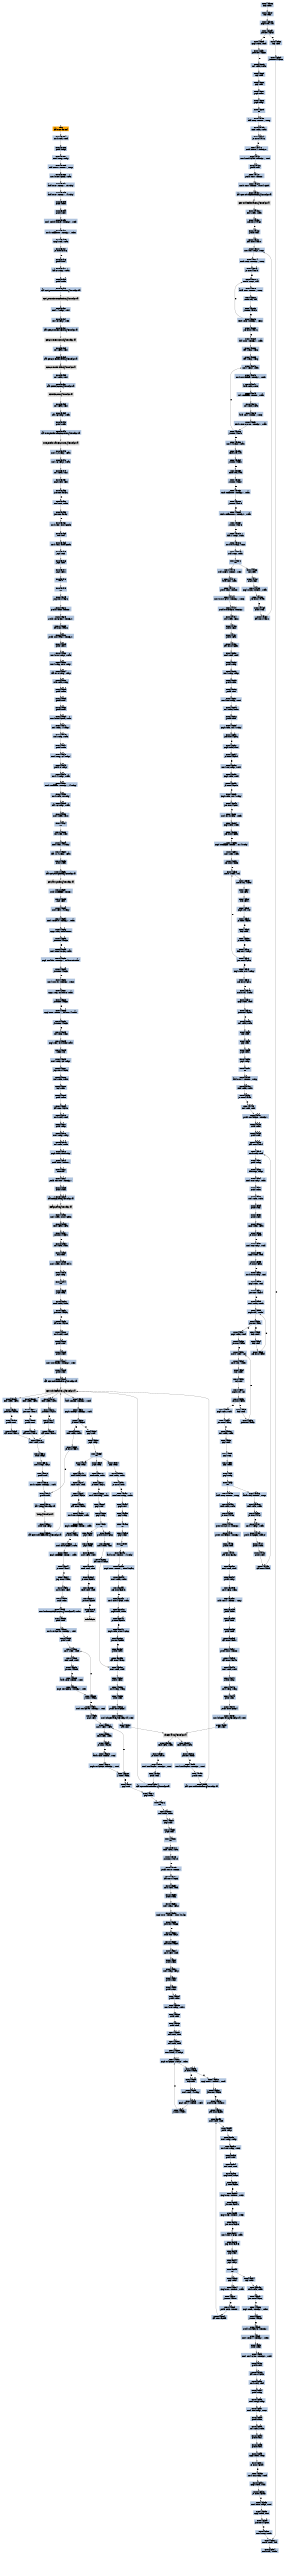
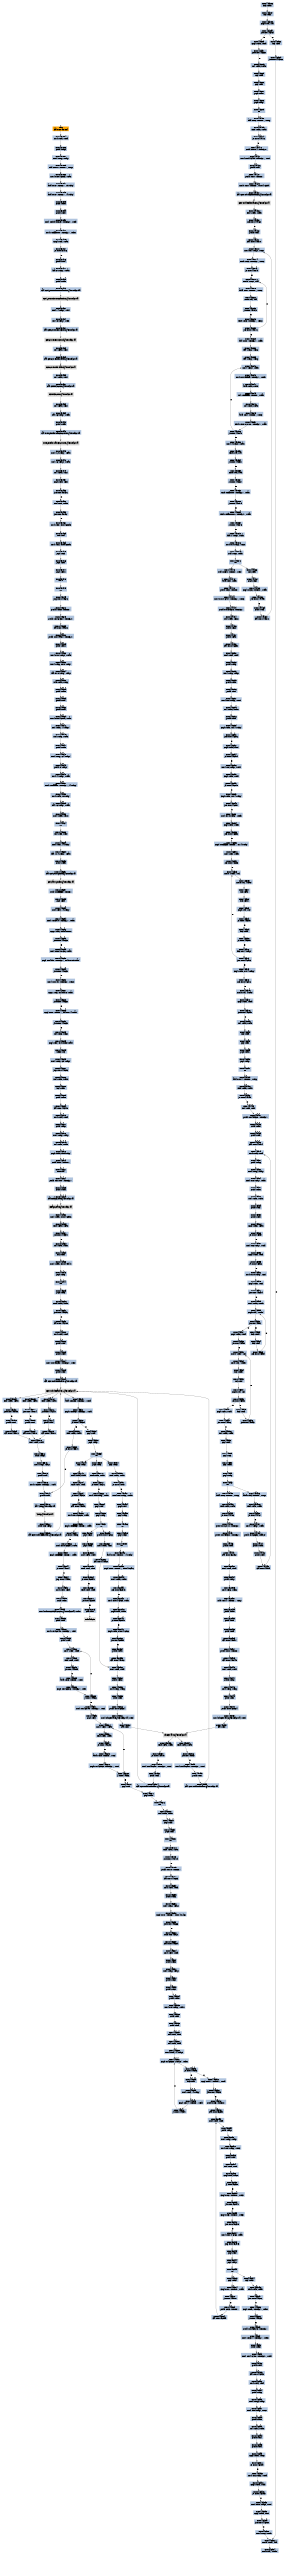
edge "0x00449825 testl $0x3<UINT32>, %ecx" -> "0x0044981c movb (%ecx), %al": now "0x0044982b jne 0x0044981c" -> "0x0044981c movb (%ecx), %al"
node "0x00445f82 dfe %esp, %ebp": label "0x00445f82 dfe %esp, %ebp" -> "0x00445f82 movl %esp, %ebp"
